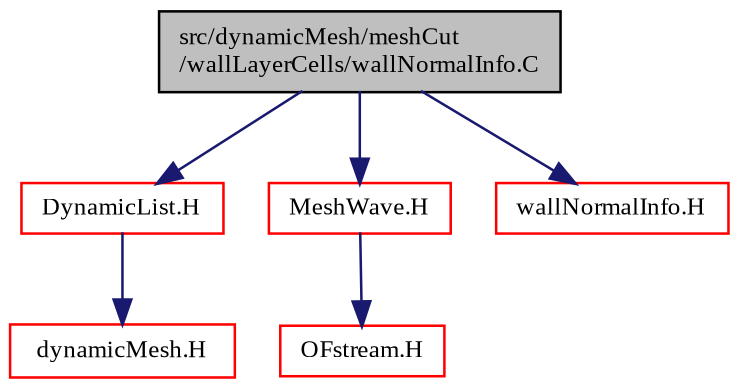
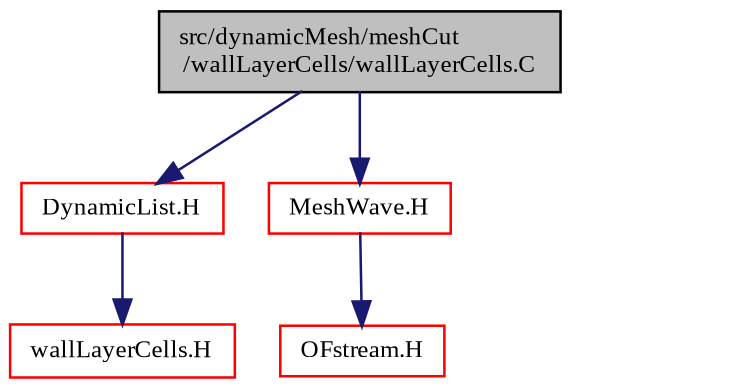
node "src/dynamicMesh/meshCut /wallLayerCells/wallNormalInfo.C": label "src/dynamicMesh/meshCut /wallLayerCells/wallNormalInfo.C" -> "src/dynamicMesh/meshCut /wallLayerCells/wallLayerCells.C"
node "wallNormalInfo.H": removed
node "dynamicMesh.H": label "dynamicMesh.H" -> "wallLayerCells.H"
